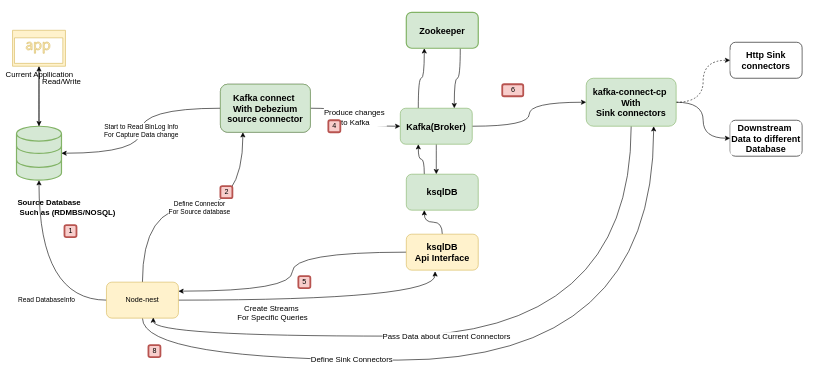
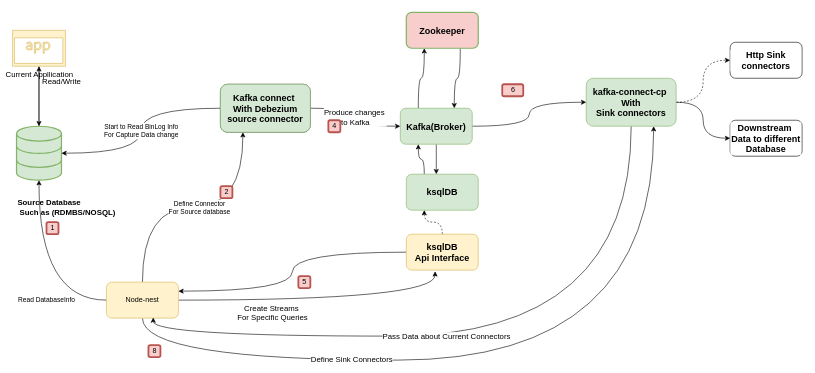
node "Zookeeper": fillcolor #d5e8d4 -> #f8cecc
edge "ksqlDB Api Interface" -> "ksqlDB": style solid -> dashed
node "1": moved (71, 231) -> (53, 228)
